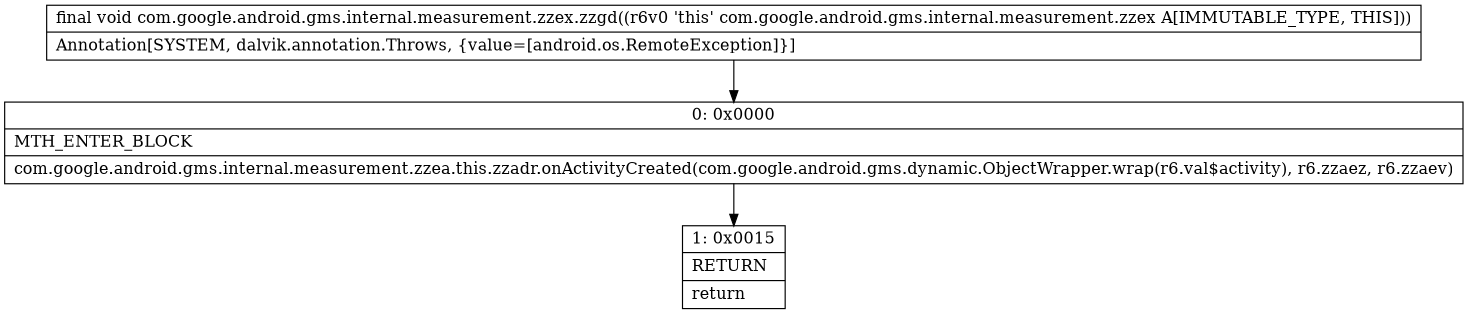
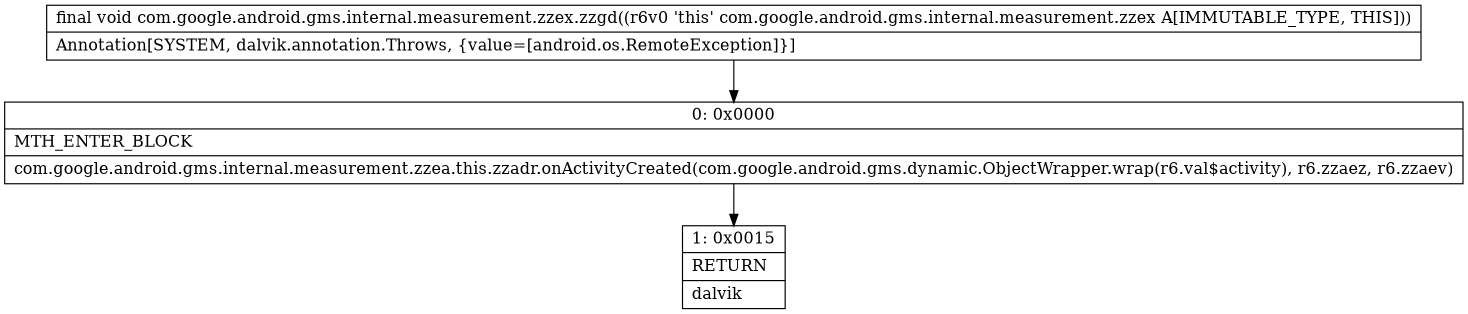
node "1: 0x0015": text "return" -> "dalvik"
